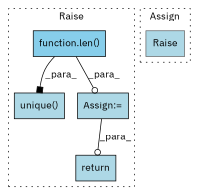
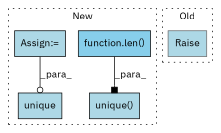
cluster "Raise": label "Raise" -> "New"
cluster "Assign": label "Assign" -> "Old"
edge "function.len()" -> "Assign:=": removed, label "_para_"
node "return": label "return" -> "unique"
